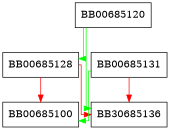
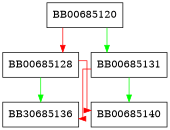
edge "BB00685120" -> "BB00685128": color green -> red
edge "BB00685120" -> "BB30685136": now "BB00685120" -> "BB00685131"
edge "BB00685128" -> "BB30685136": color red -> green
node "BB00685100": label "BB00685100" -> "BB00685140"
